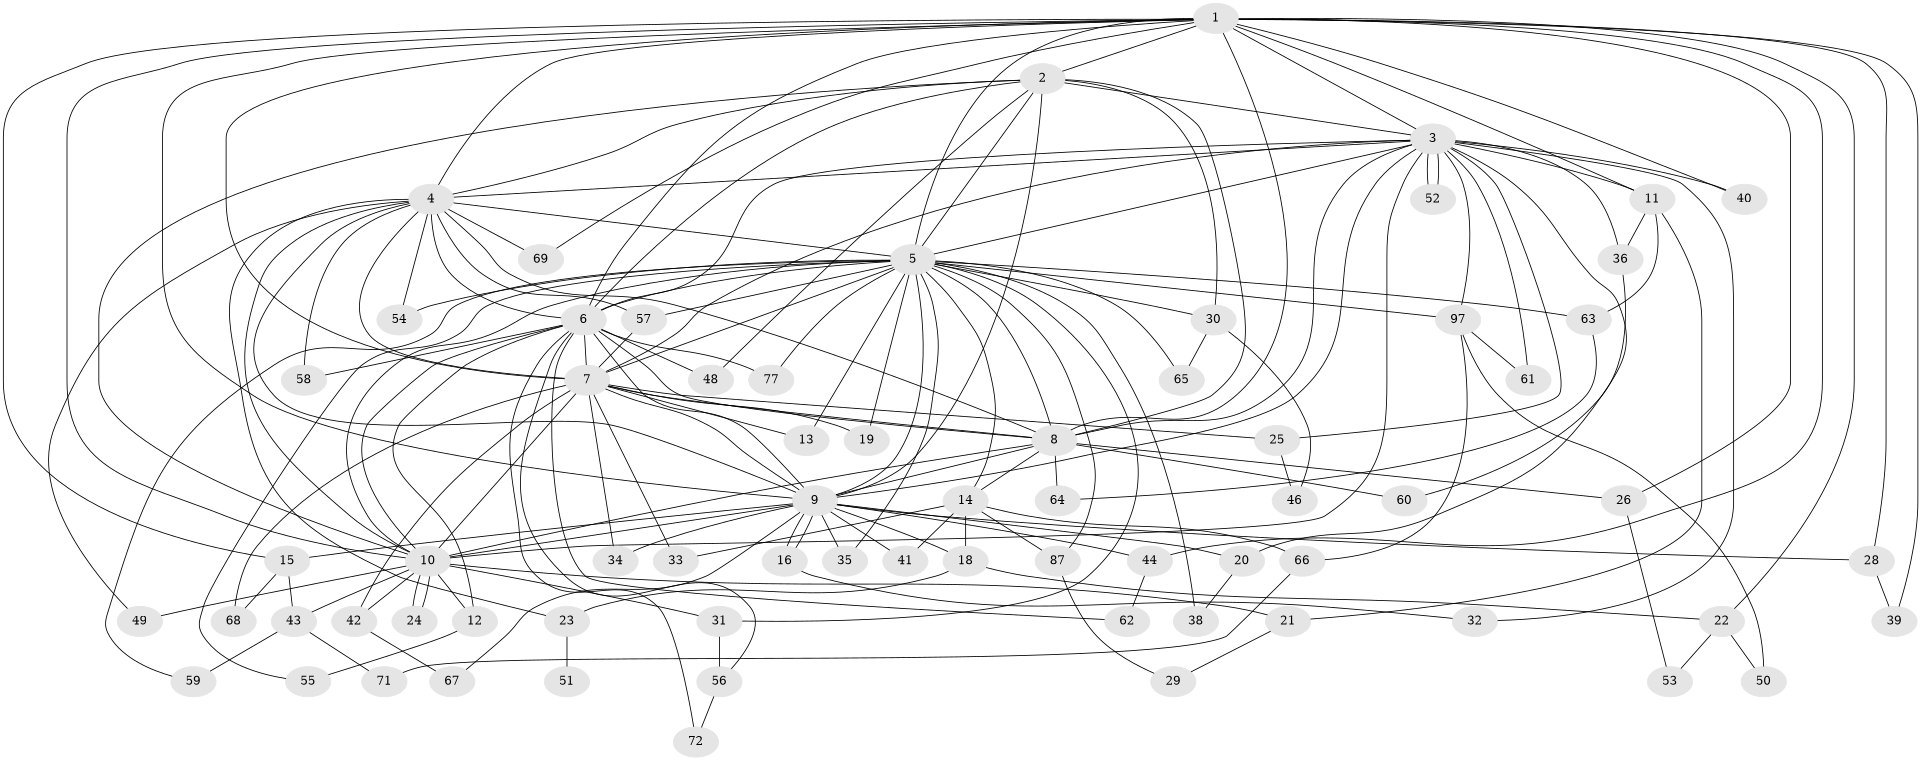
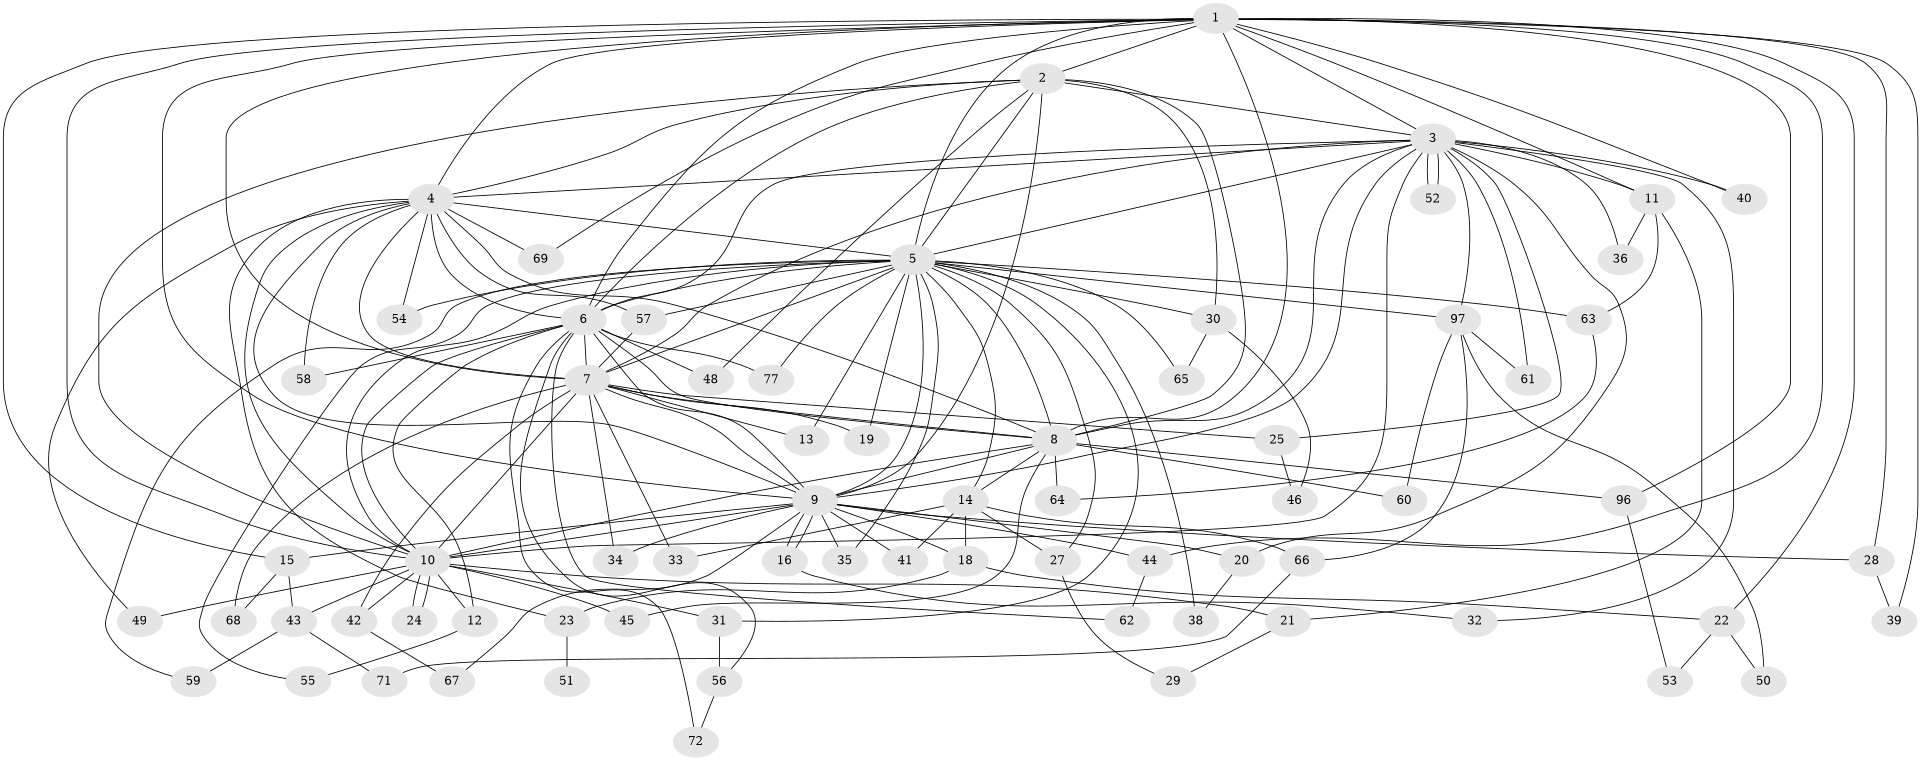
edge "36" -- "60": now "97" -- "60"
node "26": label "26" -> "96"
node "87": label "87" -> "27"
node "45": added
